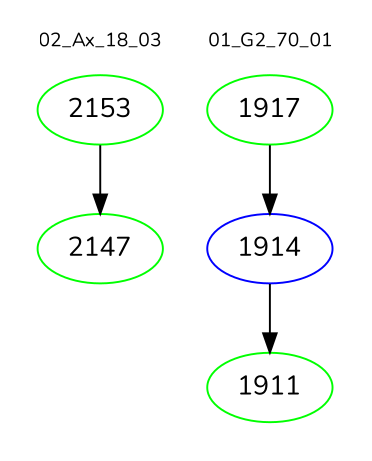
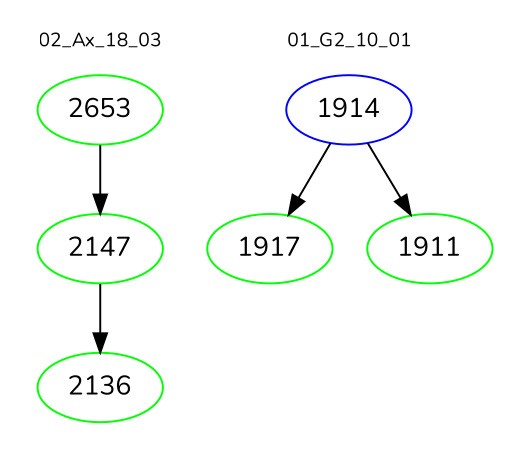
cluster "01_G2_70_01": label "01_G2_70_01" -> "01_G2_10_01"
node "2153": label "2153" -> "2653"
edge "1917" -> "1914": reversed
node "2136": added
